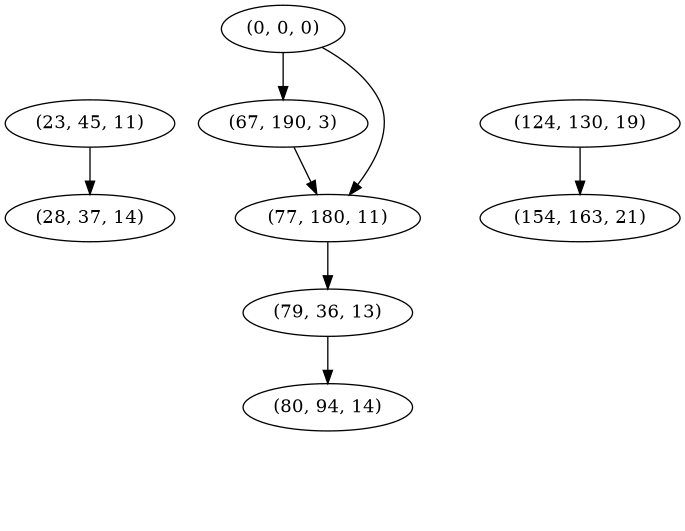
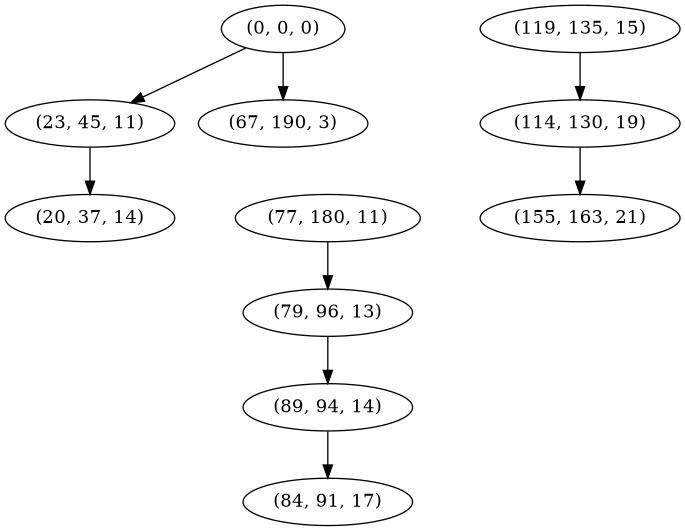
node "(119, 135, 15)": added
edge "(0, 0, 0)" -> "(77, 180, 11)": now "(0, 0, 0)" -> "(23, 45, 11)"
node "(124, 130, 19)": label "(124, 130, 19)" -> "(114, 130, 19)"
edge "(67, 190, 3)" -> "(77, 180, 11)": removed
node "(28, 37, 14)": label "(28, 37, 14)" -> "(20, 37, 14)"
node "(154, 163, 21)": label "(154, 163, 21)" -> "(155, 163, 21)"
node "(79, 36, 13)": label "(79, 36, 13)" -> "(79, 96, 13)"
node "(80, 94, 14)": label "(80, 94, 14)" -> "(89, 94, 14)"
node "(84, 91, 17)": added
